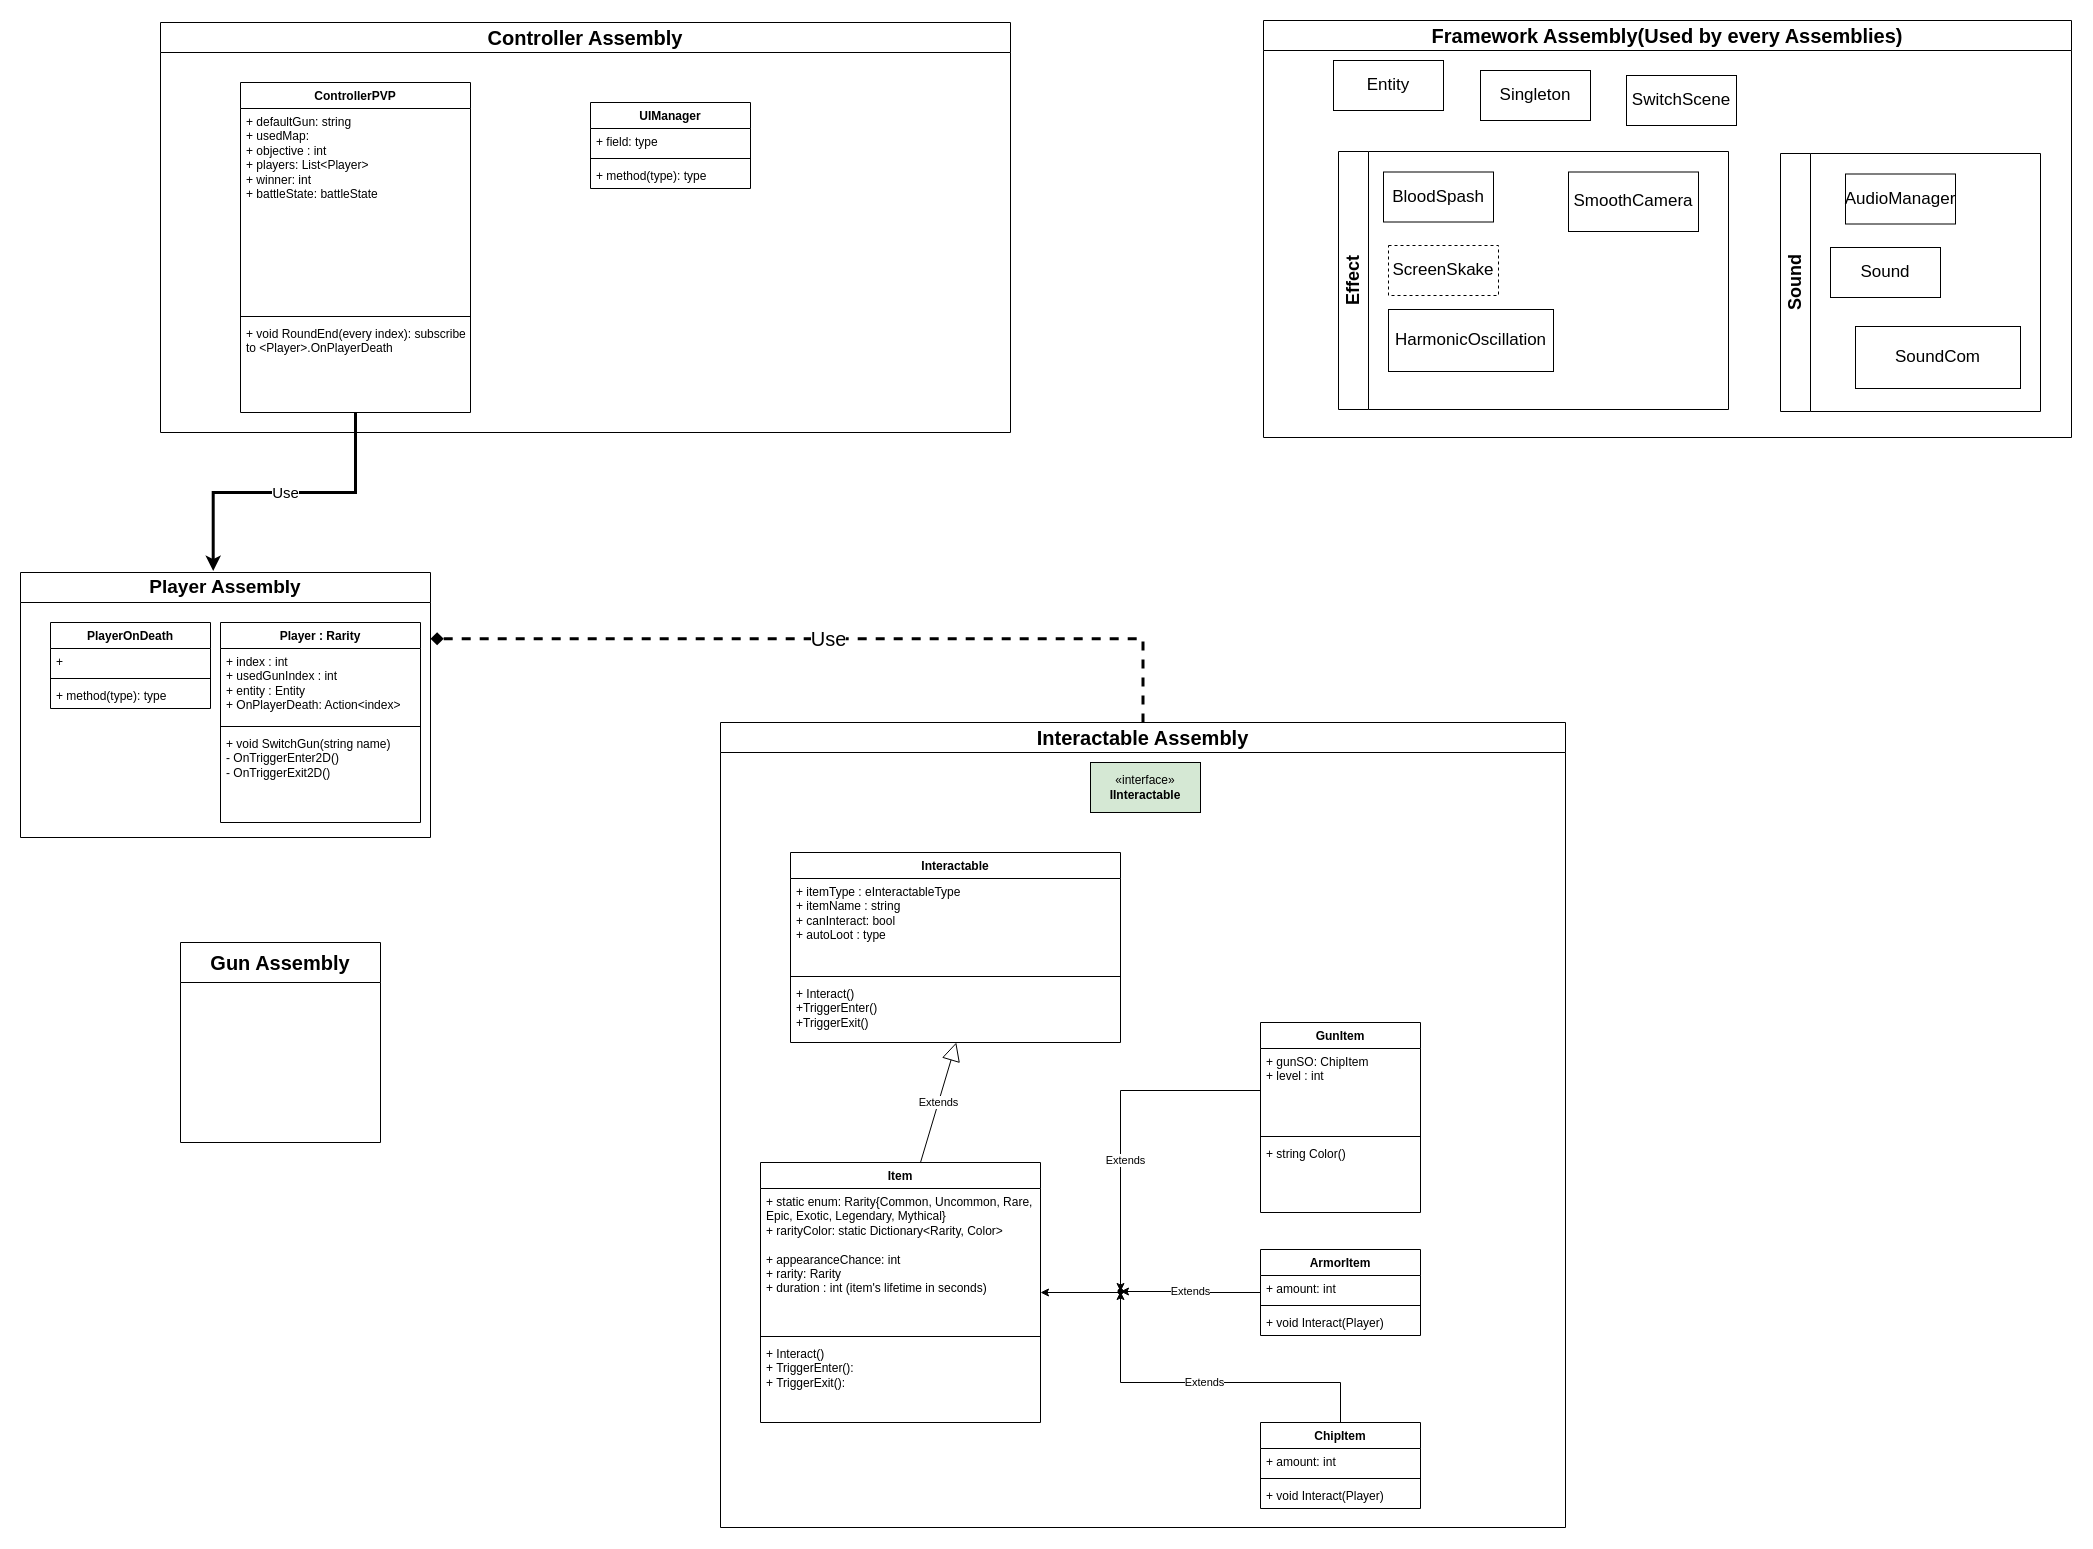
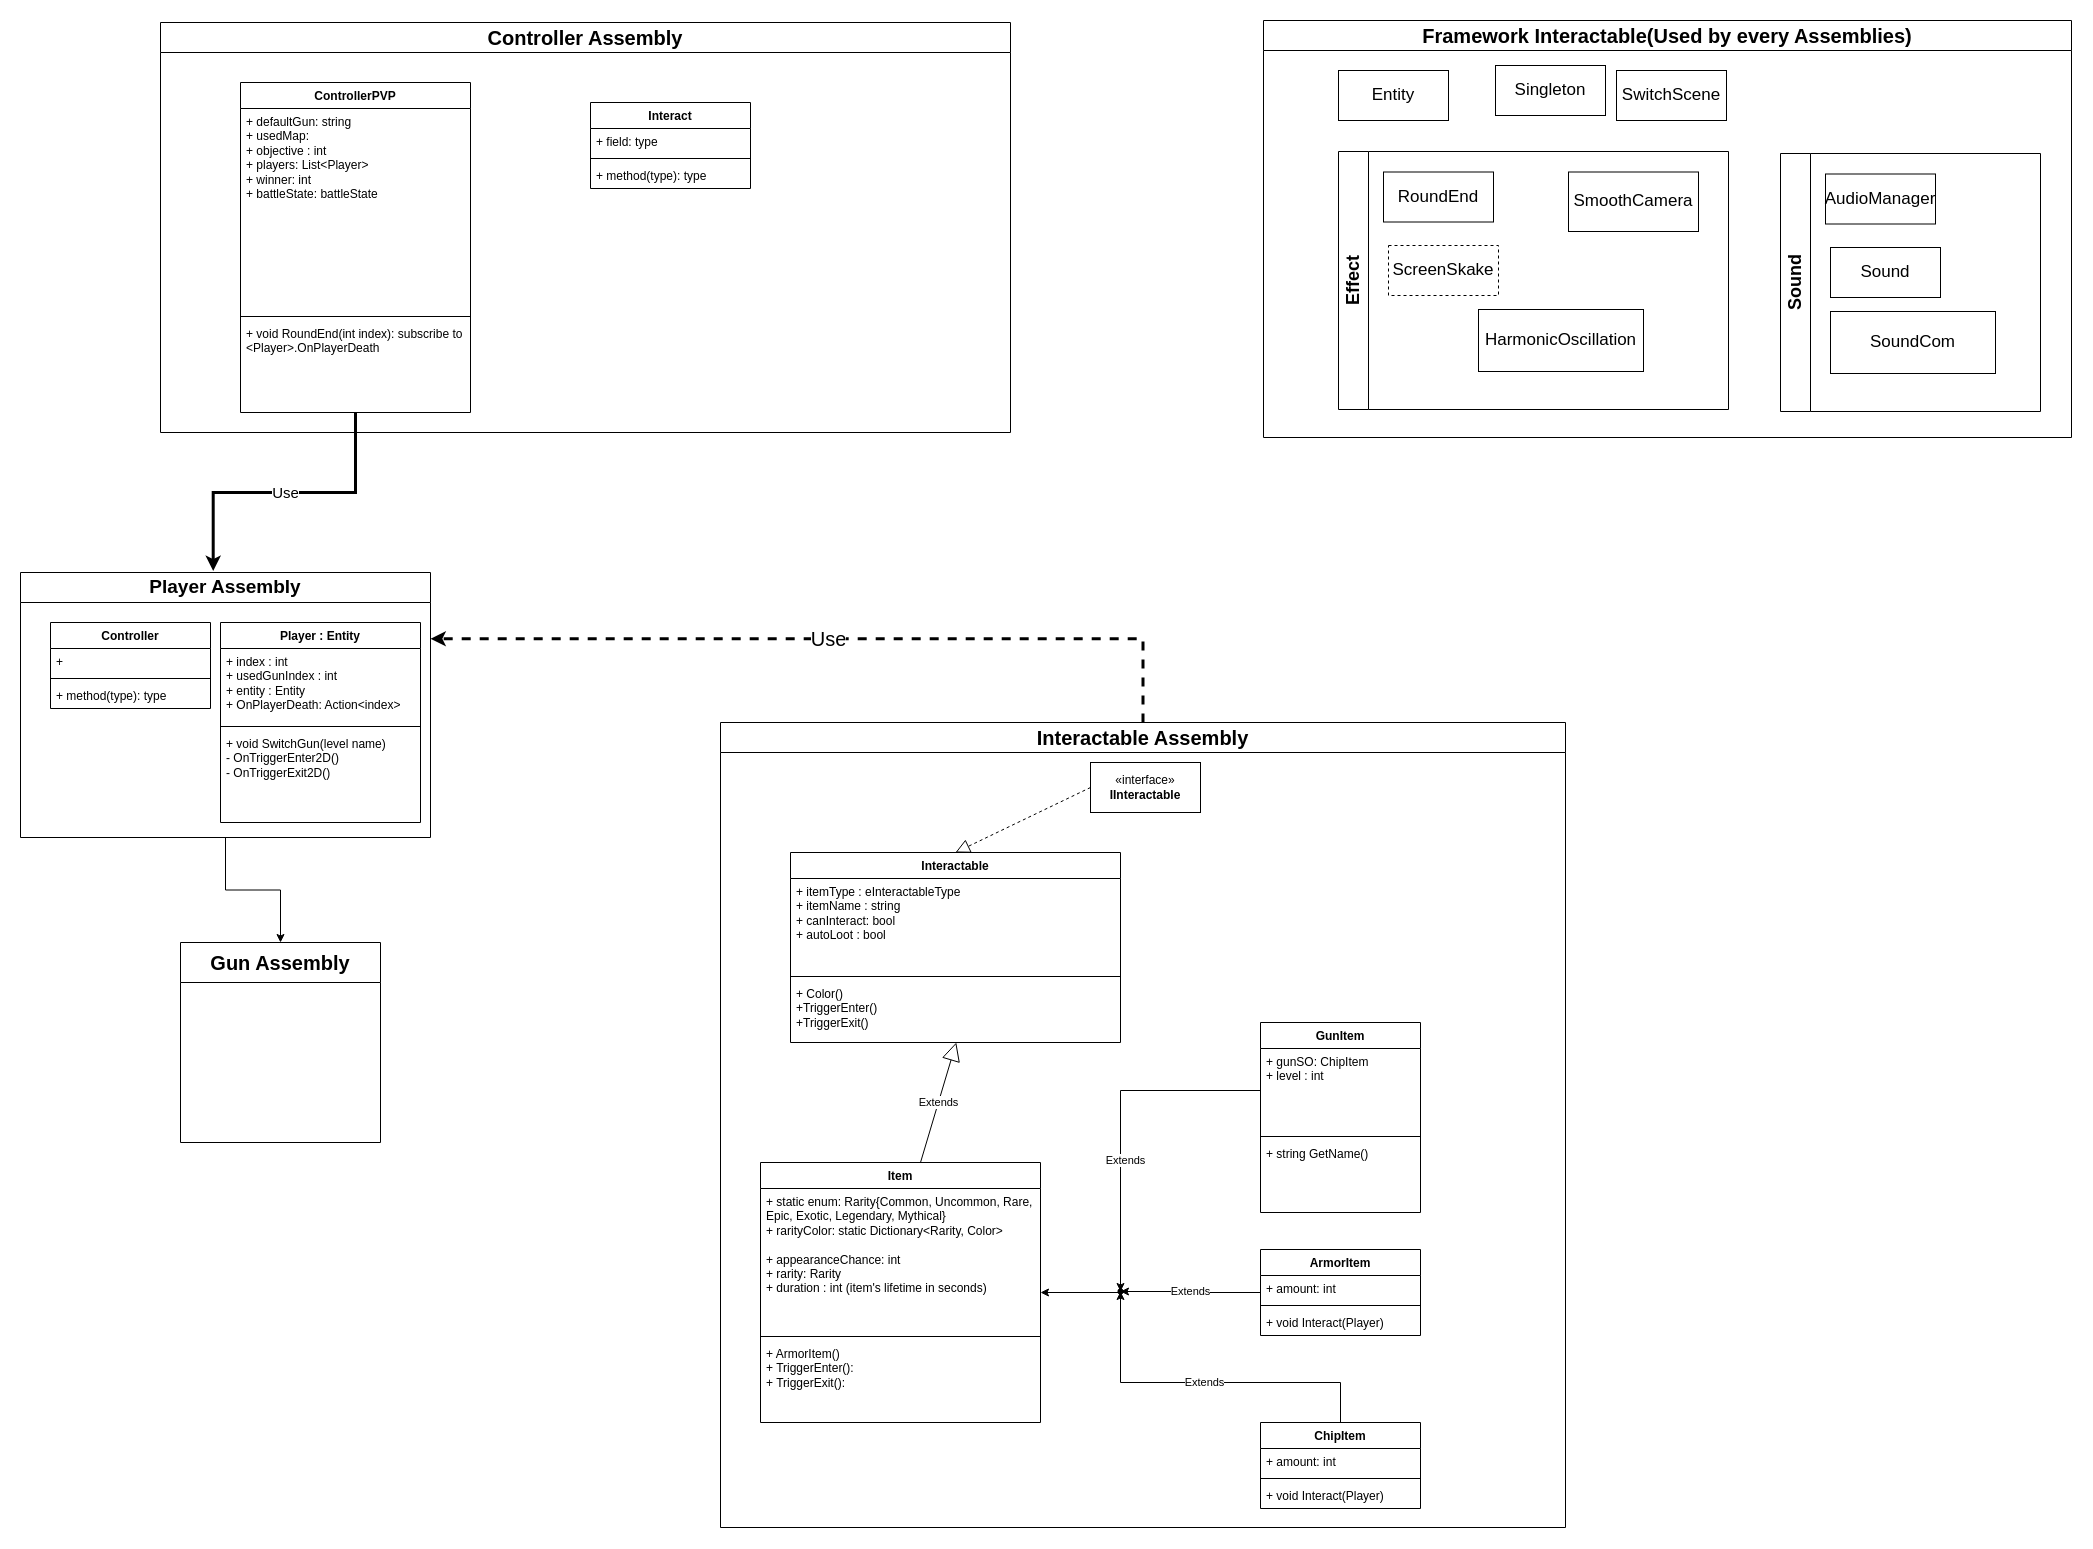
node "Framework Assembly(Used by every Assemblies)": label "Framework Assembly(Used by every Assemblies)" -> "Framework Interactable(Used by every Assemblies)"
node "Entity": moved (1389, 86) -> (1394, 96)
node "Singleton": moved (1536, 96) -> (1551, 91)
node "SwitchScene": moved (1682, 101) -> (1672, 96)
node "UIManager": label "UIManager" -> "Interact"
node "BloodSpash": label "BloodSpash" -> "RoundEnd"
node "AudioManager": moved (1901, 199) -> (1881, 199)
node "HarmonicOscillation": moved (1471, 341) -> (1561, 341)
node "+ void RoundEnd(every index): subscribe to <Player>.OnPlayerDeath": label "+ void RoundEnd(every index): subscribe to <Player>.OnPlayerDeath" -> "+ void RoundEnd(int index): subscribe to <Player>.OnPlayerDeath"
node "SoundCom": moved (1938, 358) -> (1913, 343)
node "PlayerOnDeath": label "PlayerOnDeath" -> "Controller"
node "Player : Rarity": label "Player : Rarity" -> "Player : Entity"
edge "Interactable Assembly" -> "Player Assembly": arrowhead diamond -> classic
node "+ void SwitchGun(string name) - OnTriggerEnter2D() - OnTriggerExit2D()": label "+ void SwitchGun(string name) - OnTriggerEnter2D() - OnTriggerExit2D()" -> "+ void SwitchGun(level name) - OnTriggerEnter2D() - OnTriggerExit2D()"
node "«interface» IInteractable": fillcolor #d5e8d4 -> #ffffff
edge "«interface» IInteractable" -> "Interactable": added
edge "Player Assembly" -> "Gun Assembly": added
node "+ itemType : eInteractableType + itemName : string + canInteract: bool + autoLoot : type": label "+ itemType : eInteractableType + itemName : string + canInteract: bool + autoLoot : type" -> "+ itemType : eInteractableType + itemName : string + canInteract: bool + autoLoot : bool"
node "+ Interact() +TriggerEnter() +TriggerExit()": label "+ Interact() +TriggerEnter() +TriggerExit()" -> "+ Color() +TriggerEnter() +TriggerExit()"
node "+ string Color()": label "+ string Color()" -> "+ string GetName()"
node "+ Interact() + TriggerEnter(): + TriggerExit():": label "+ Interact() + TriggerEnter(): + TriggerExit():" -> "+ ArmorItem() + TriggerEnter(): + TriggerExit():"
